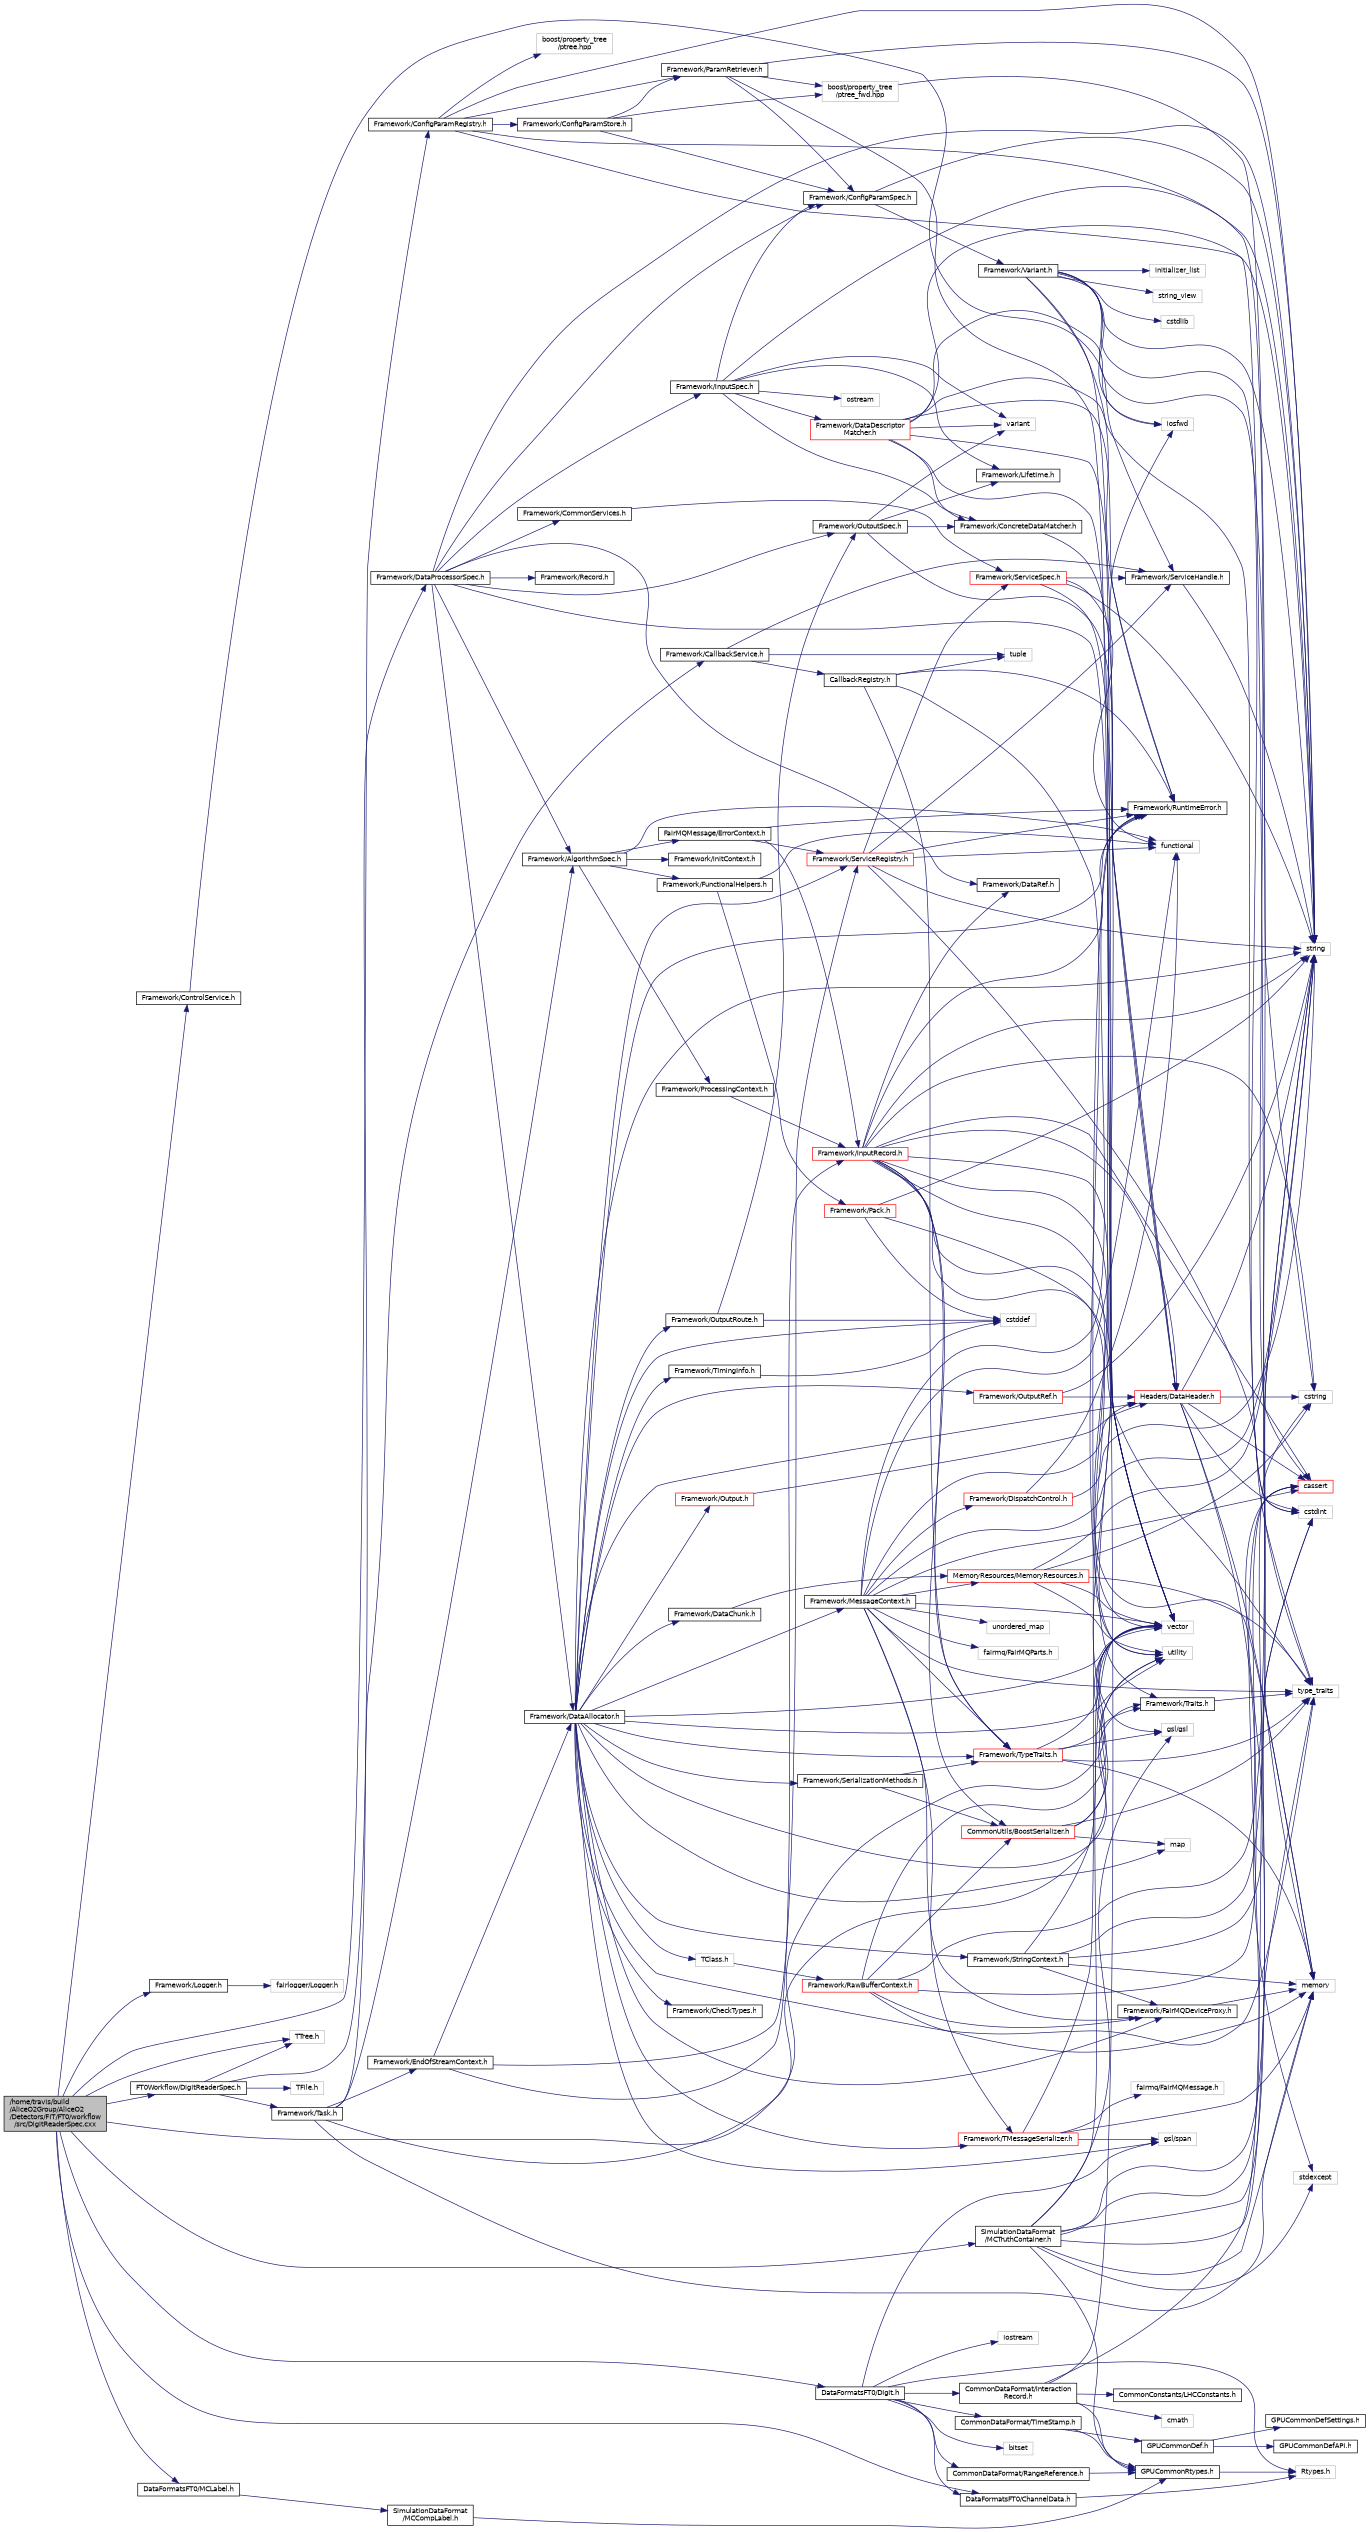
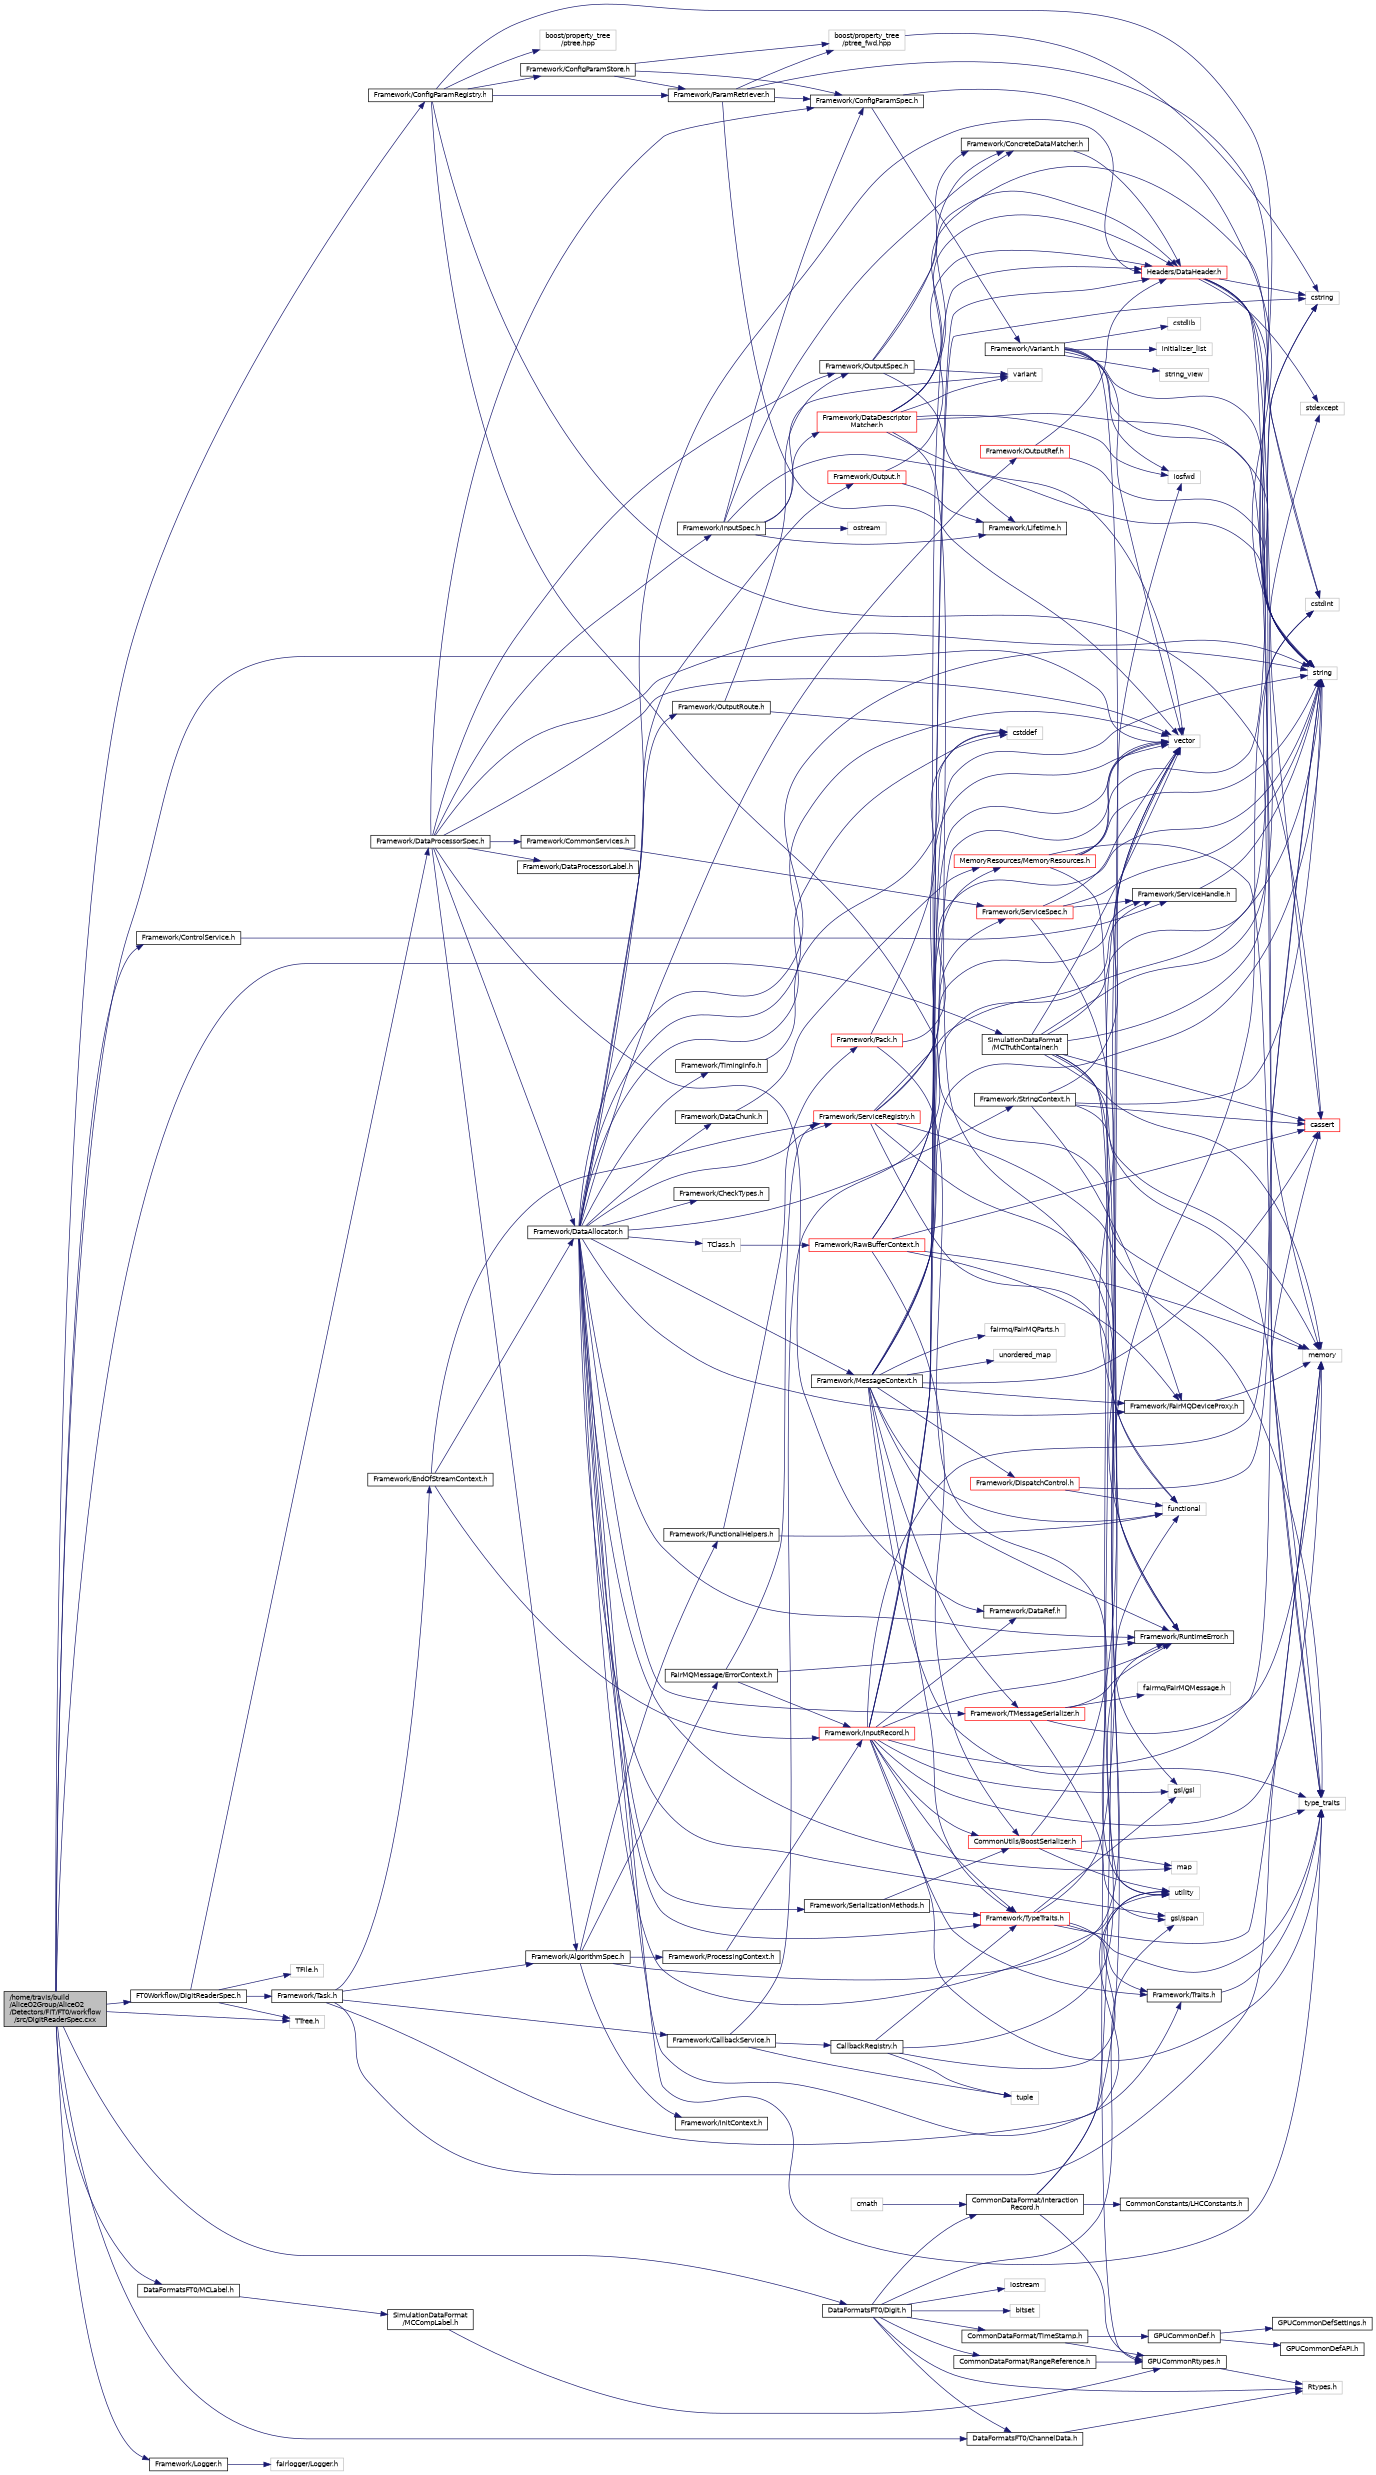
edge "Framework/Output.h" -> "Framework/Lifetime.h": added
node "Framework/Record.h": label "Framework/Record.h" -> "Framework/DataProcessorLabel.h"
edge "Framework/Variant.h" -> "cstdint": removed
edge "CommonDataFormat/Interaction Record.h" -> "cmath": reversed
